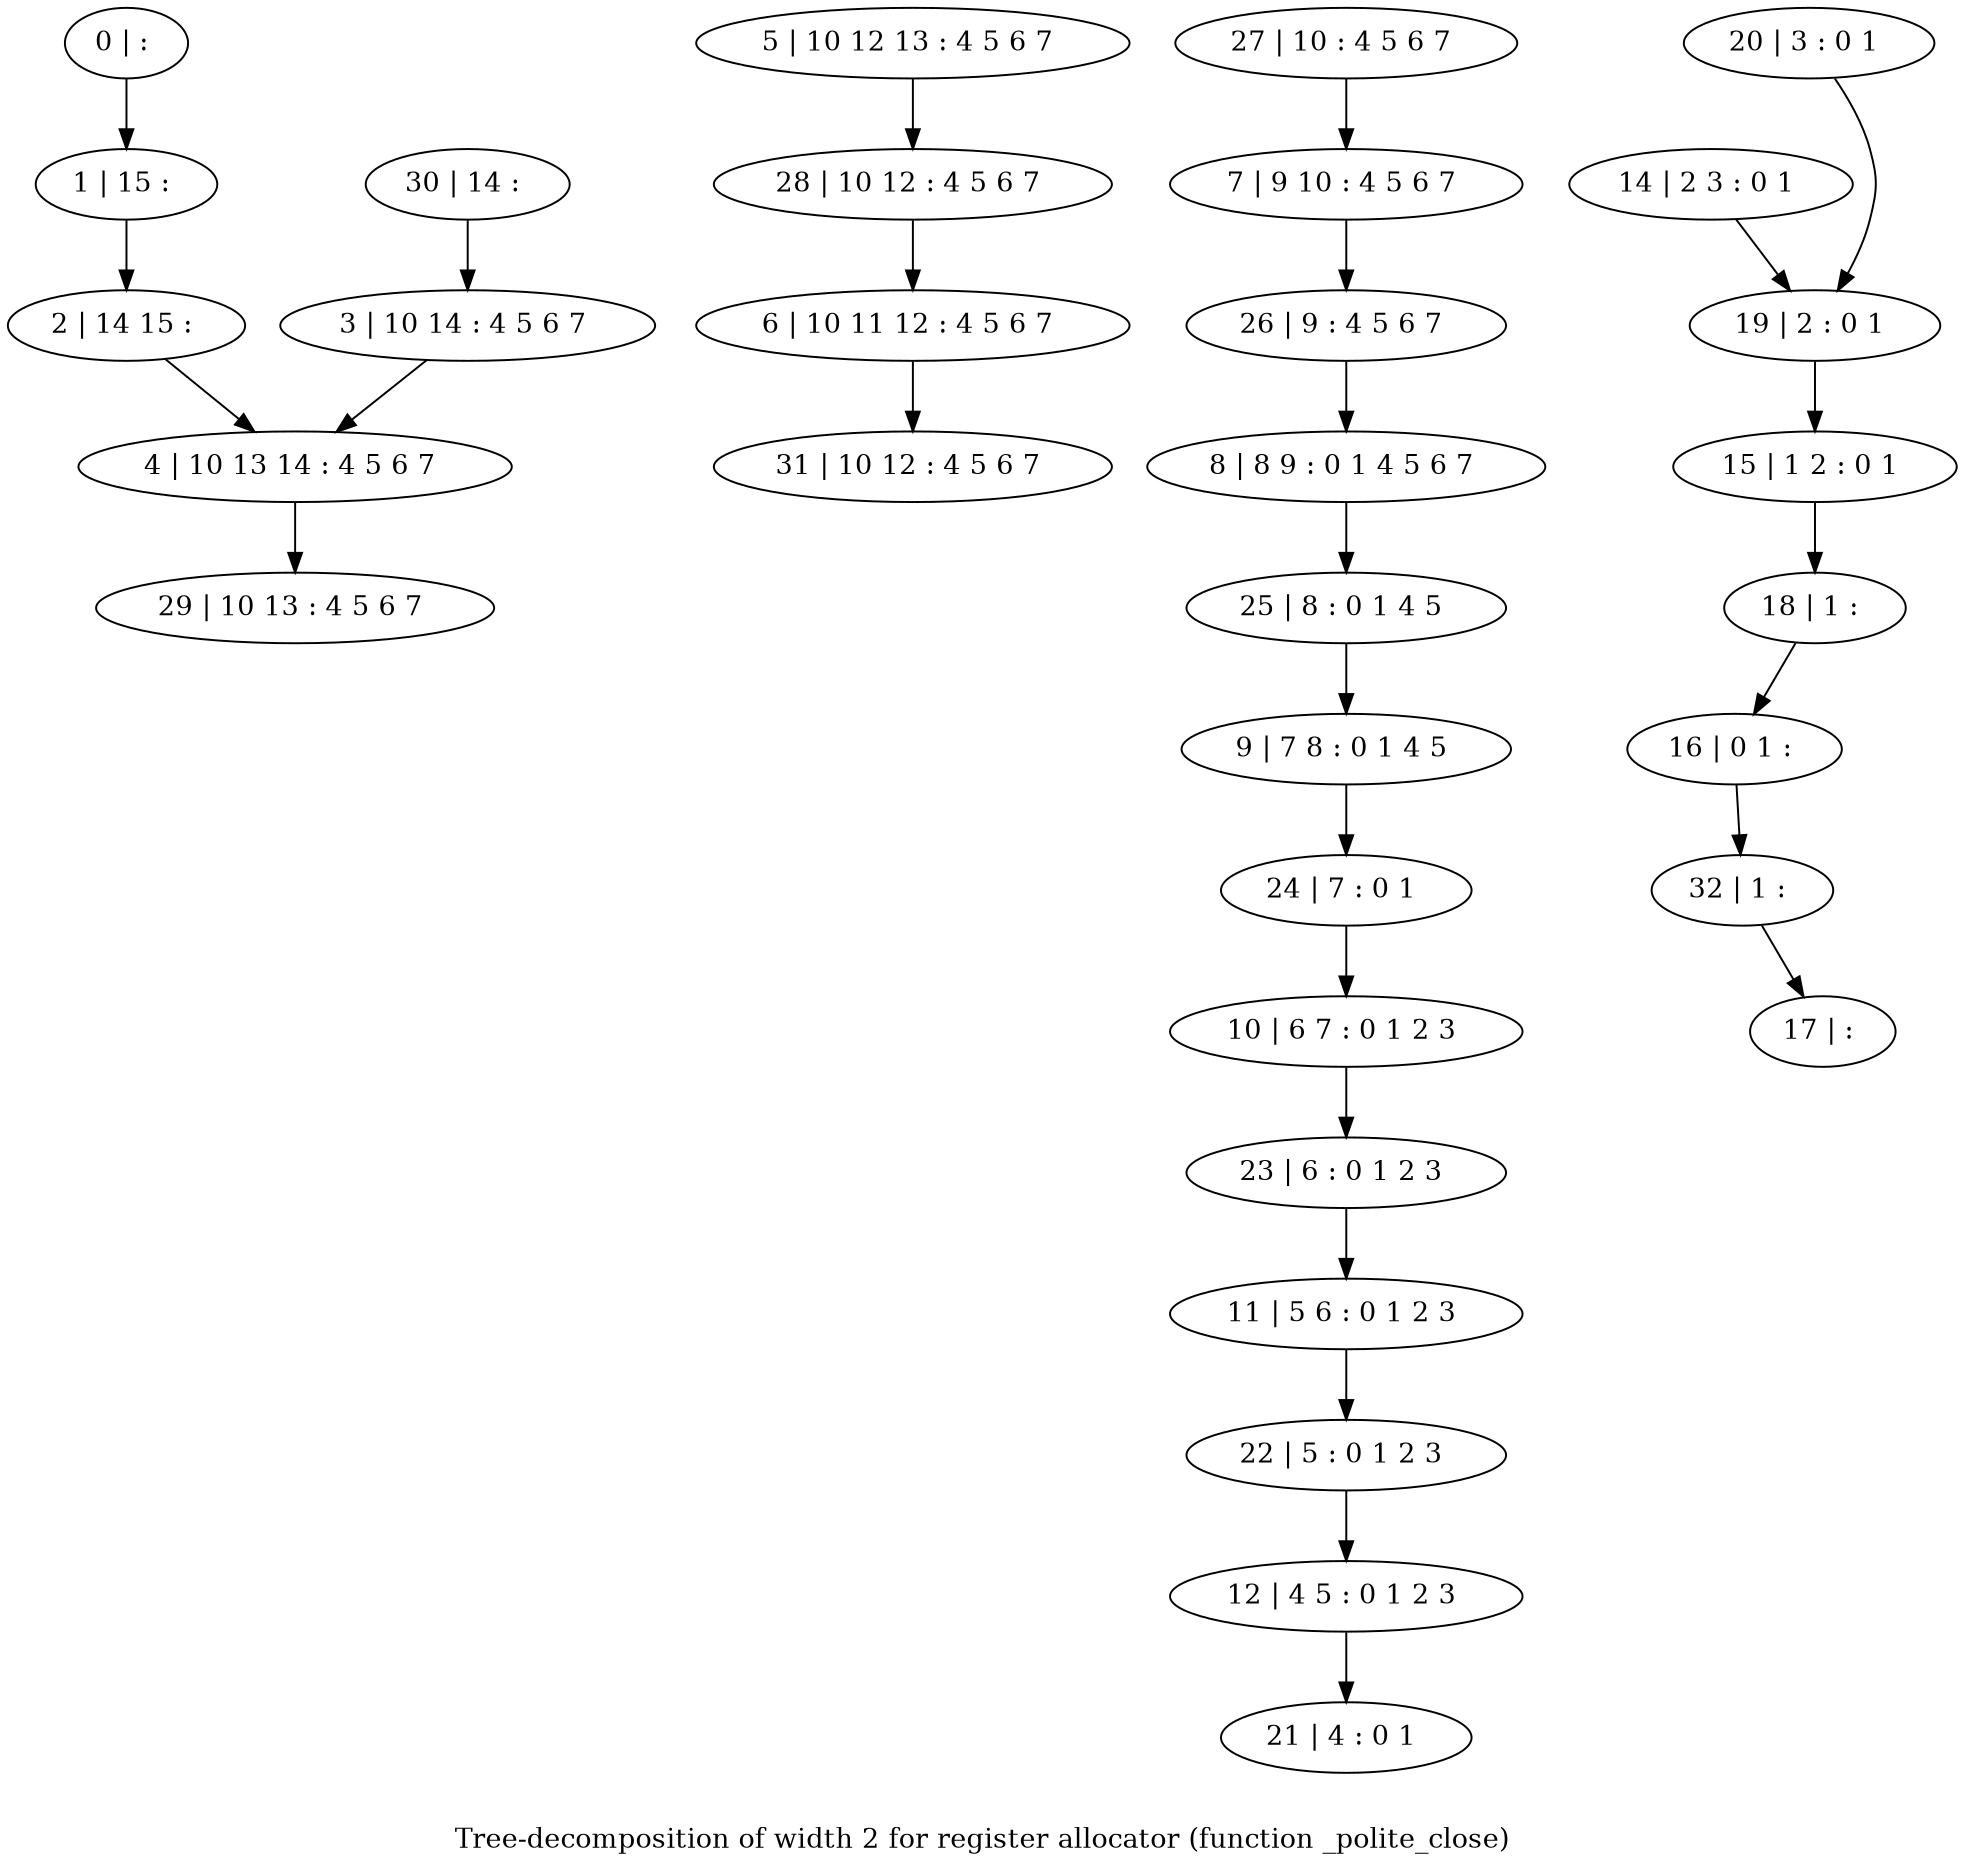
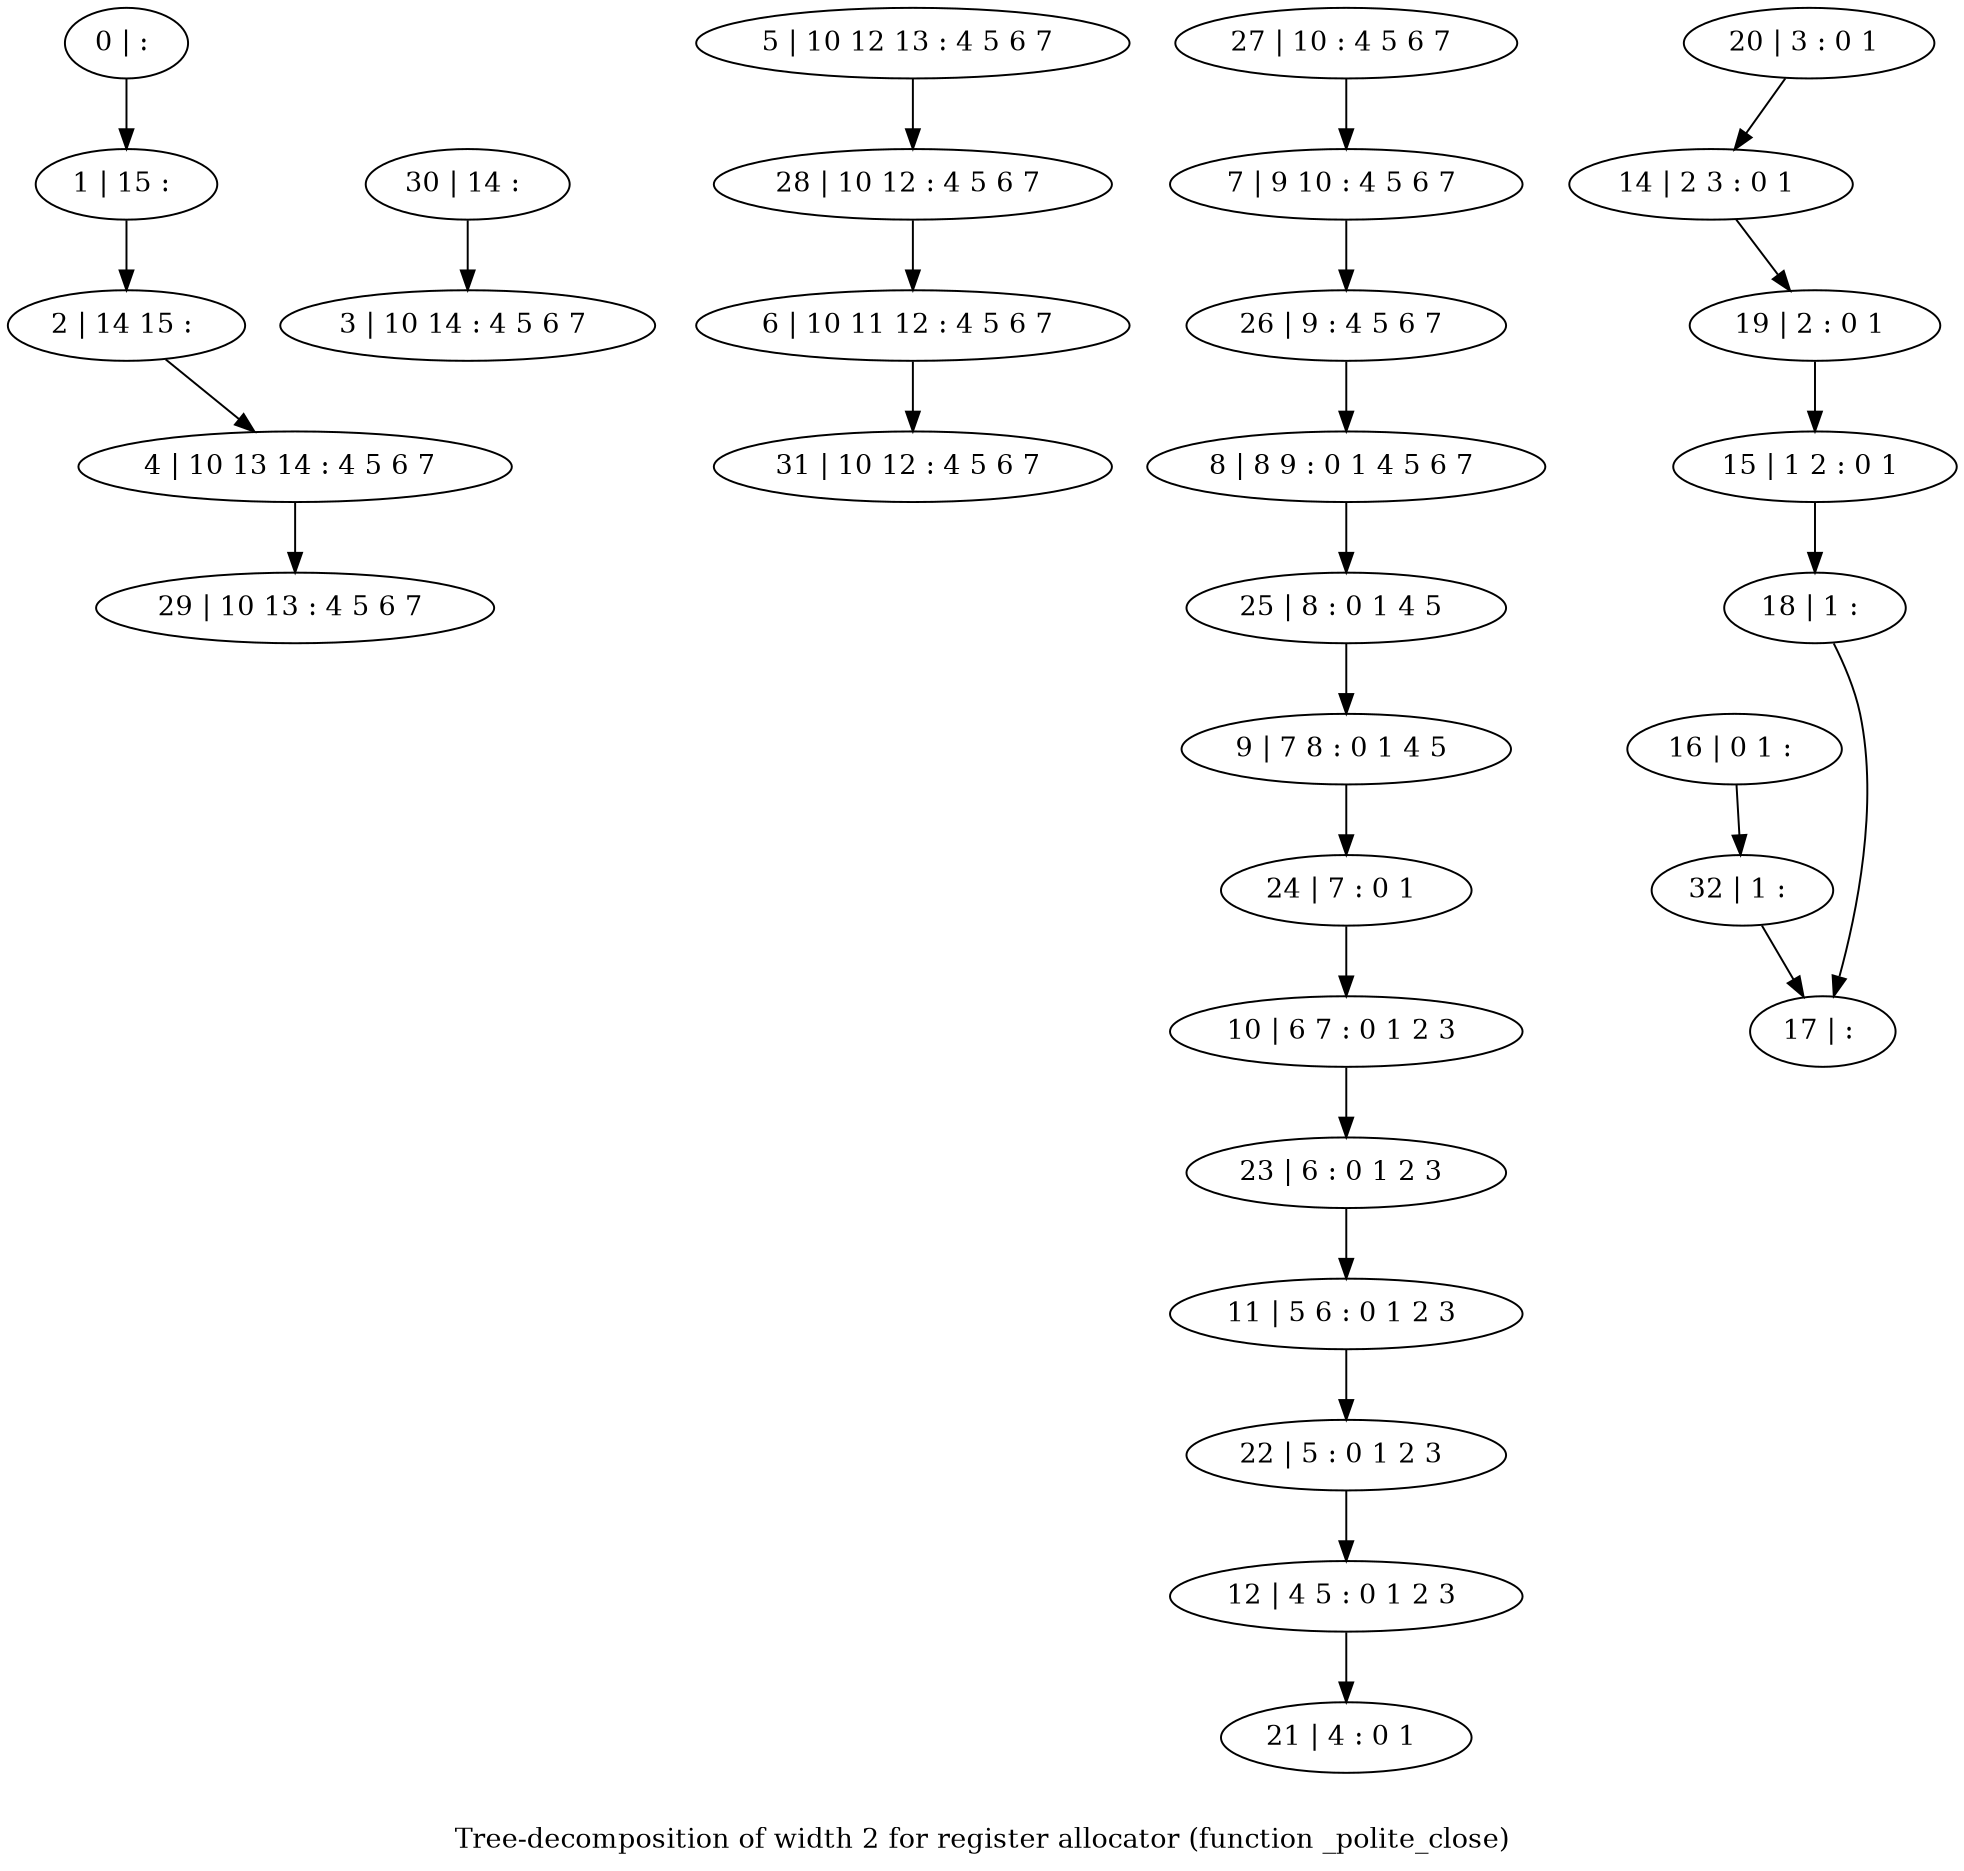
edge "20 | 3 : 0 1" -> "19 | 2 : 0 1": now "20 | 3 : 0 1" -> "14 | 2 3 : 0 1"
edge "3 | 10 14 : 4 5 6 7" -> "4 | 10 13 14 : 4 5 6 7": removed
edge "18 | 1 :" -> "16 | 0 1 :": now "18 | 1 :" -> "17 | :"
